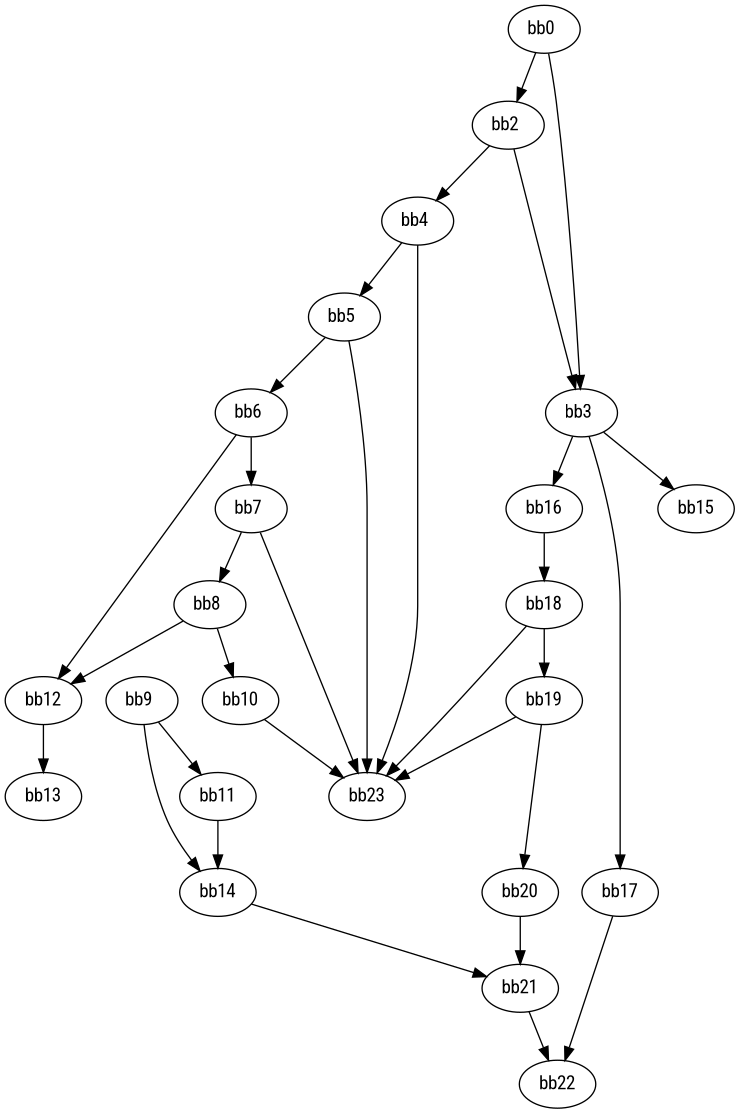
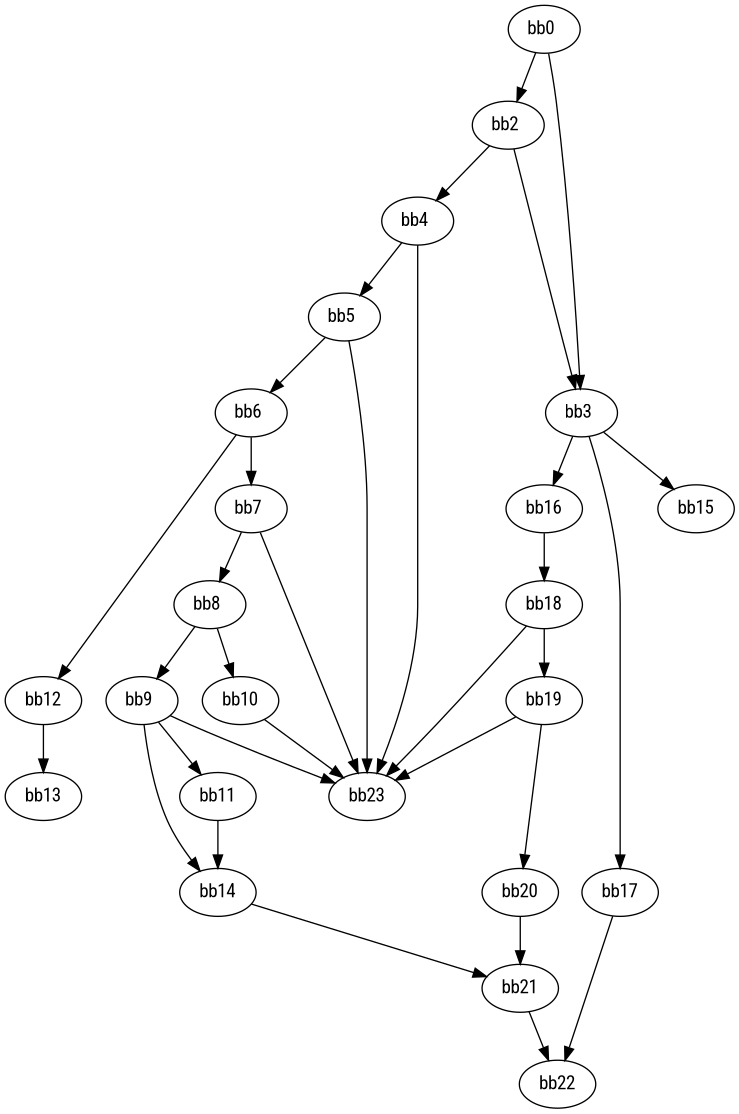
edge "bb8" -> "bb12": now "bb8" -> "bb9"
edge "bb9" -> "bb23": added
